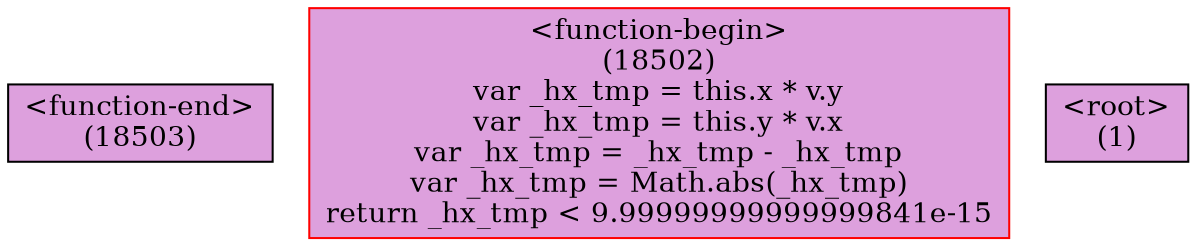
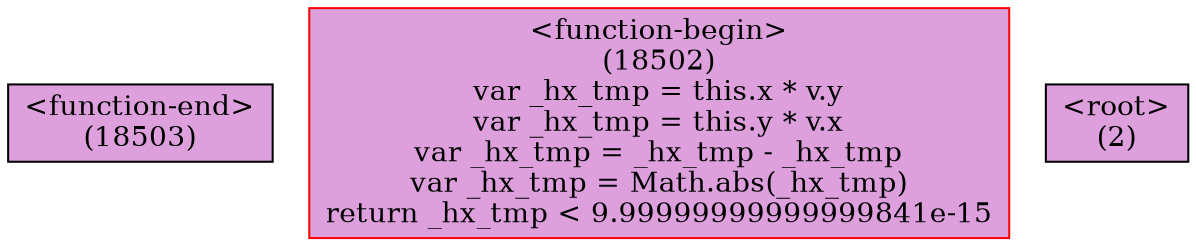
node "<root> (1)": label "<root> (1)" -> "<root> (2)"
